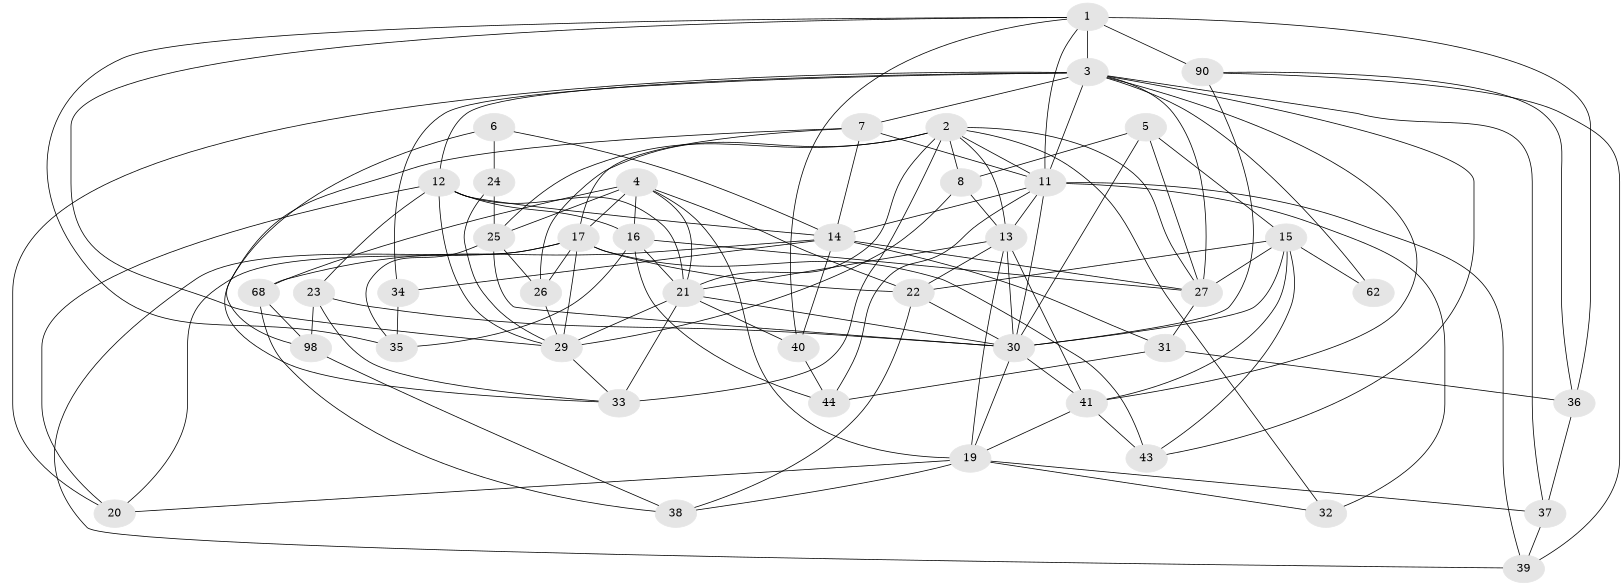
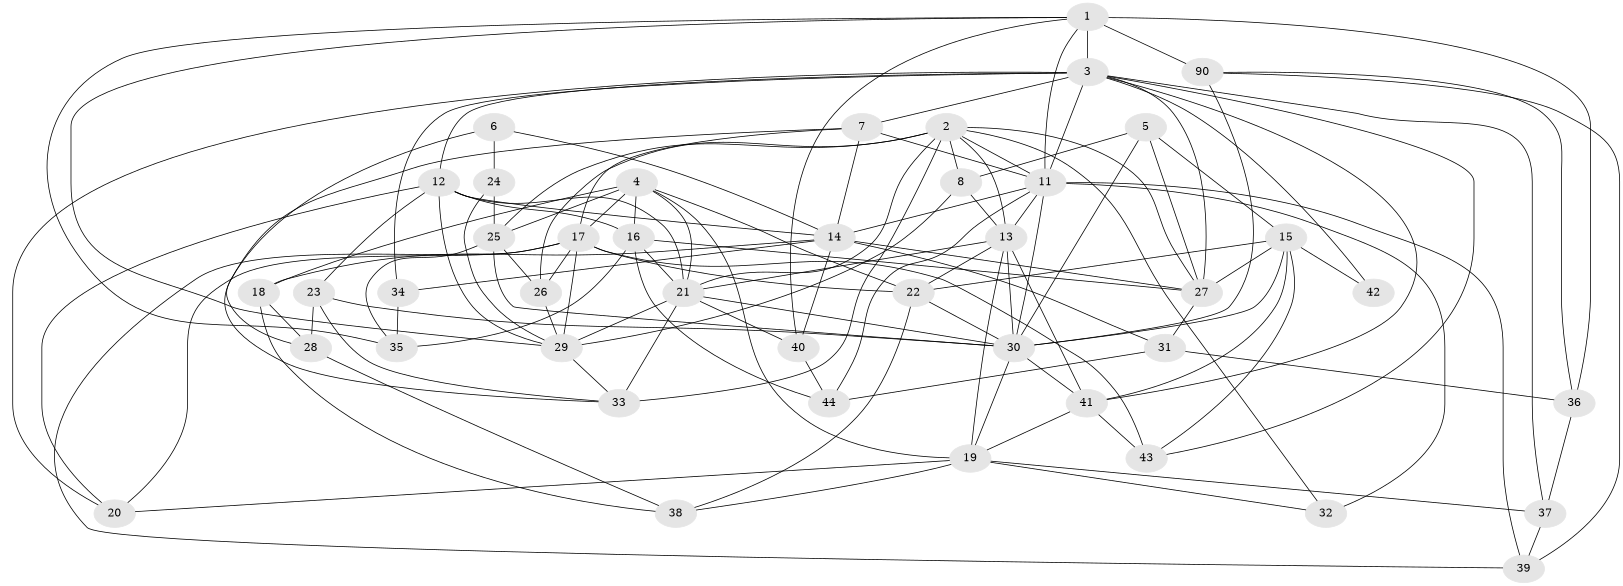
node "68": label "68" -> "18"
node "62": label "62" -> "42"
node "98": label "98" -> "28"
